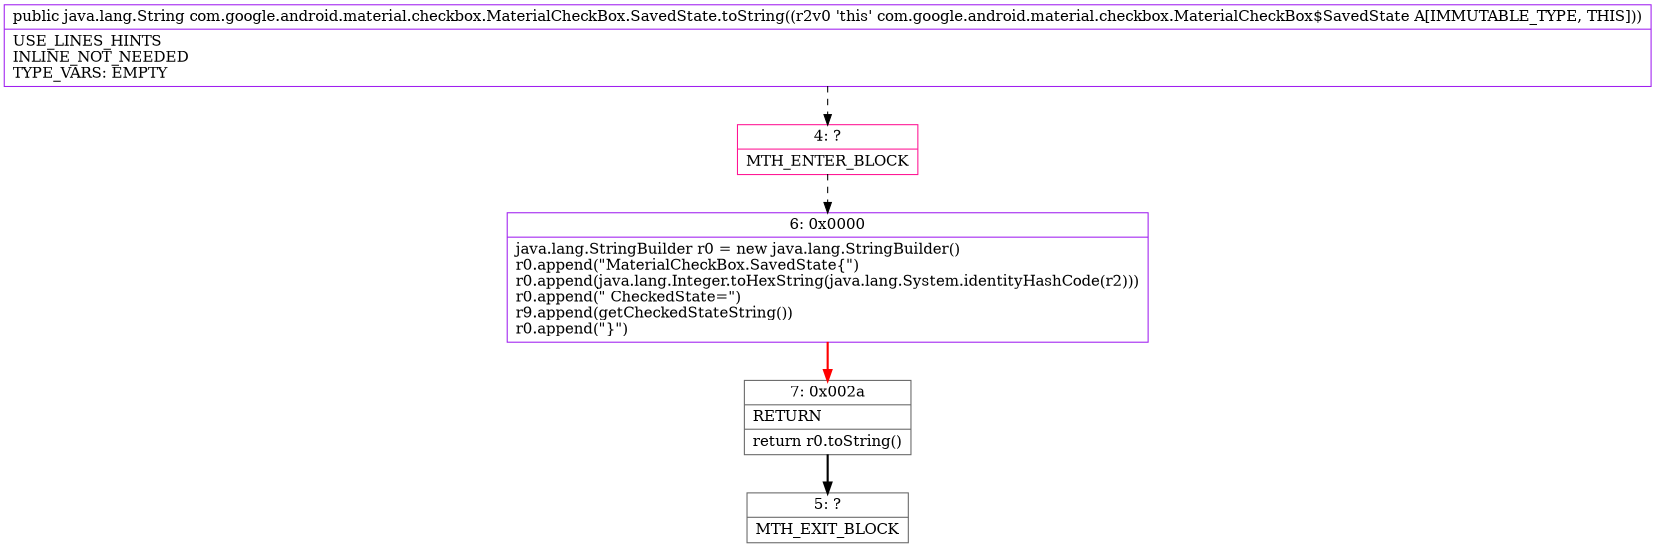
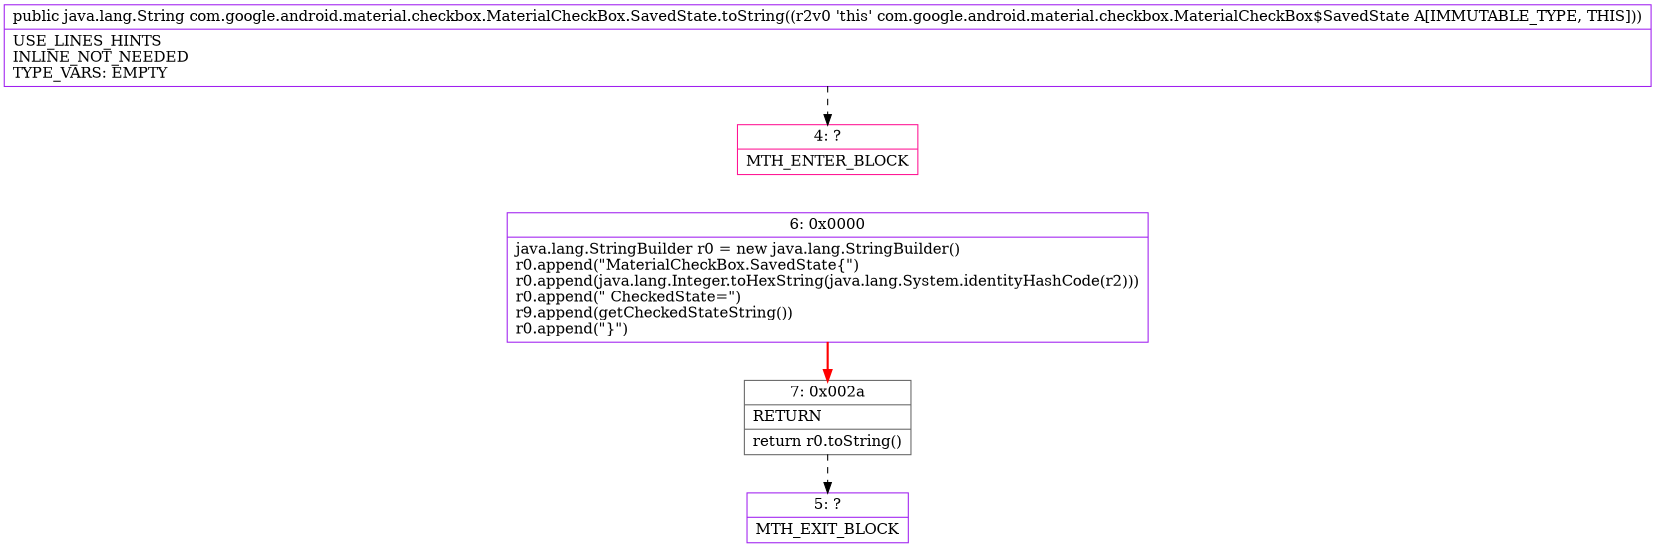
edge "4: ?" -> "6: 0x0000": removed
edge "7: 0x002a" -> "5: ?": style bold -> dashed
node "5: ?": color gray40 -> purple
